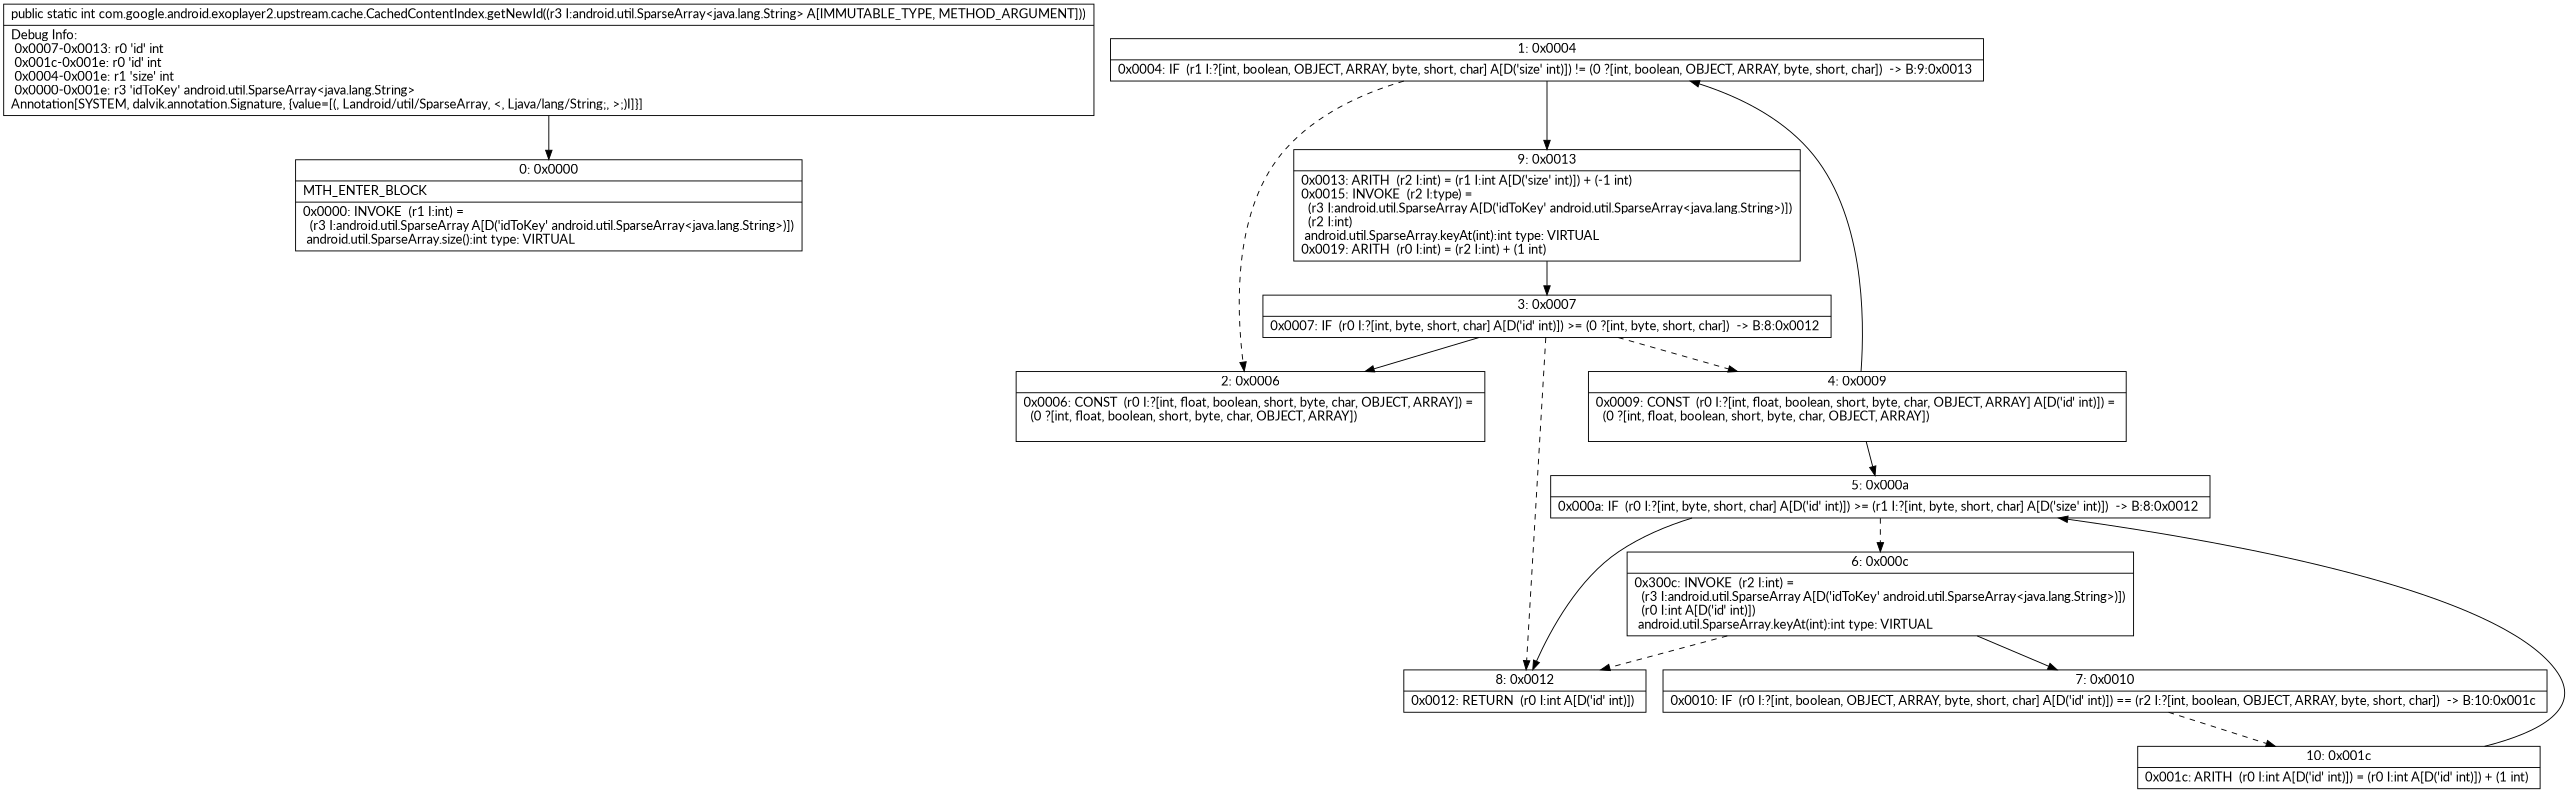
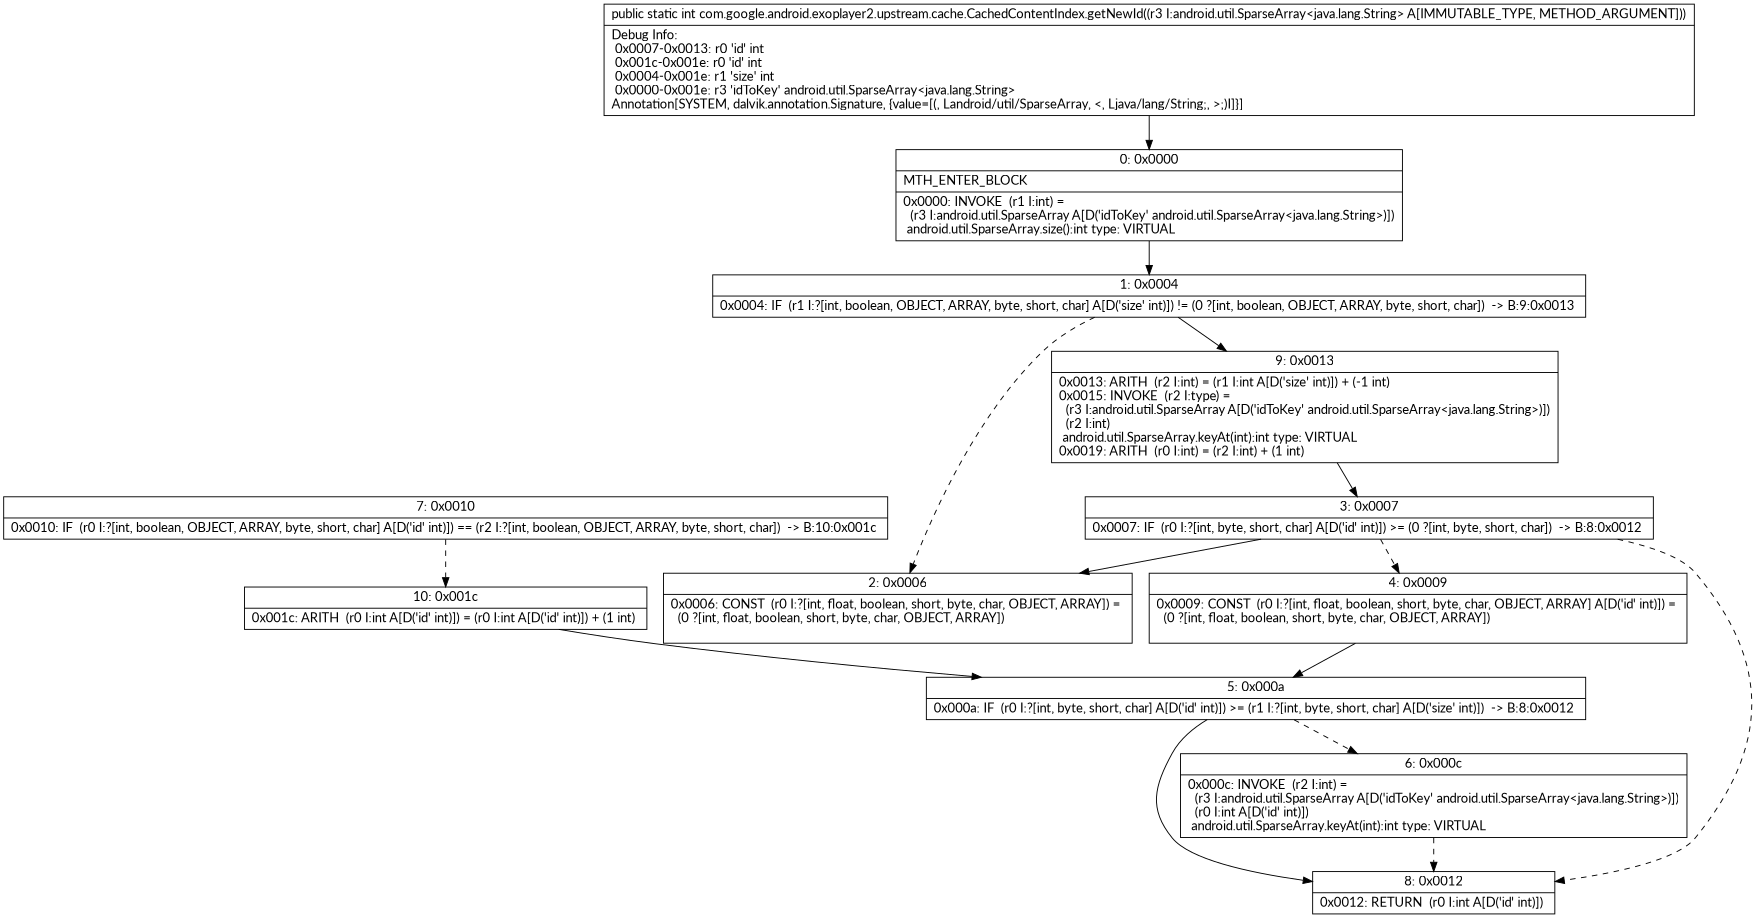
edge "4: 0x0009" -> "1: 0x0004": now "0: 0x0000" -> "1: 0x0004"
node "6: 0x000c": text "0x300c: INVOKE  (r2 I:int) =" -> "0x000c: INVOKE  (r2 I:int) ="
edge "6: 0x000c" -> "7: 0x0010": removed
